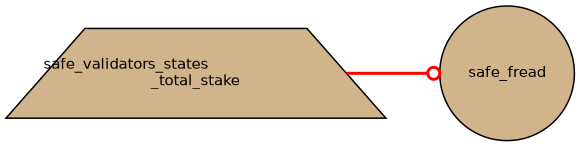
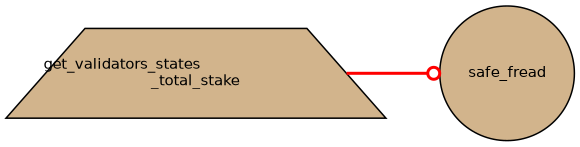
node "safe_validators_states _total_stake": label "safe_validators_states _total_stake" -> "get_validators_states _total_stake"
